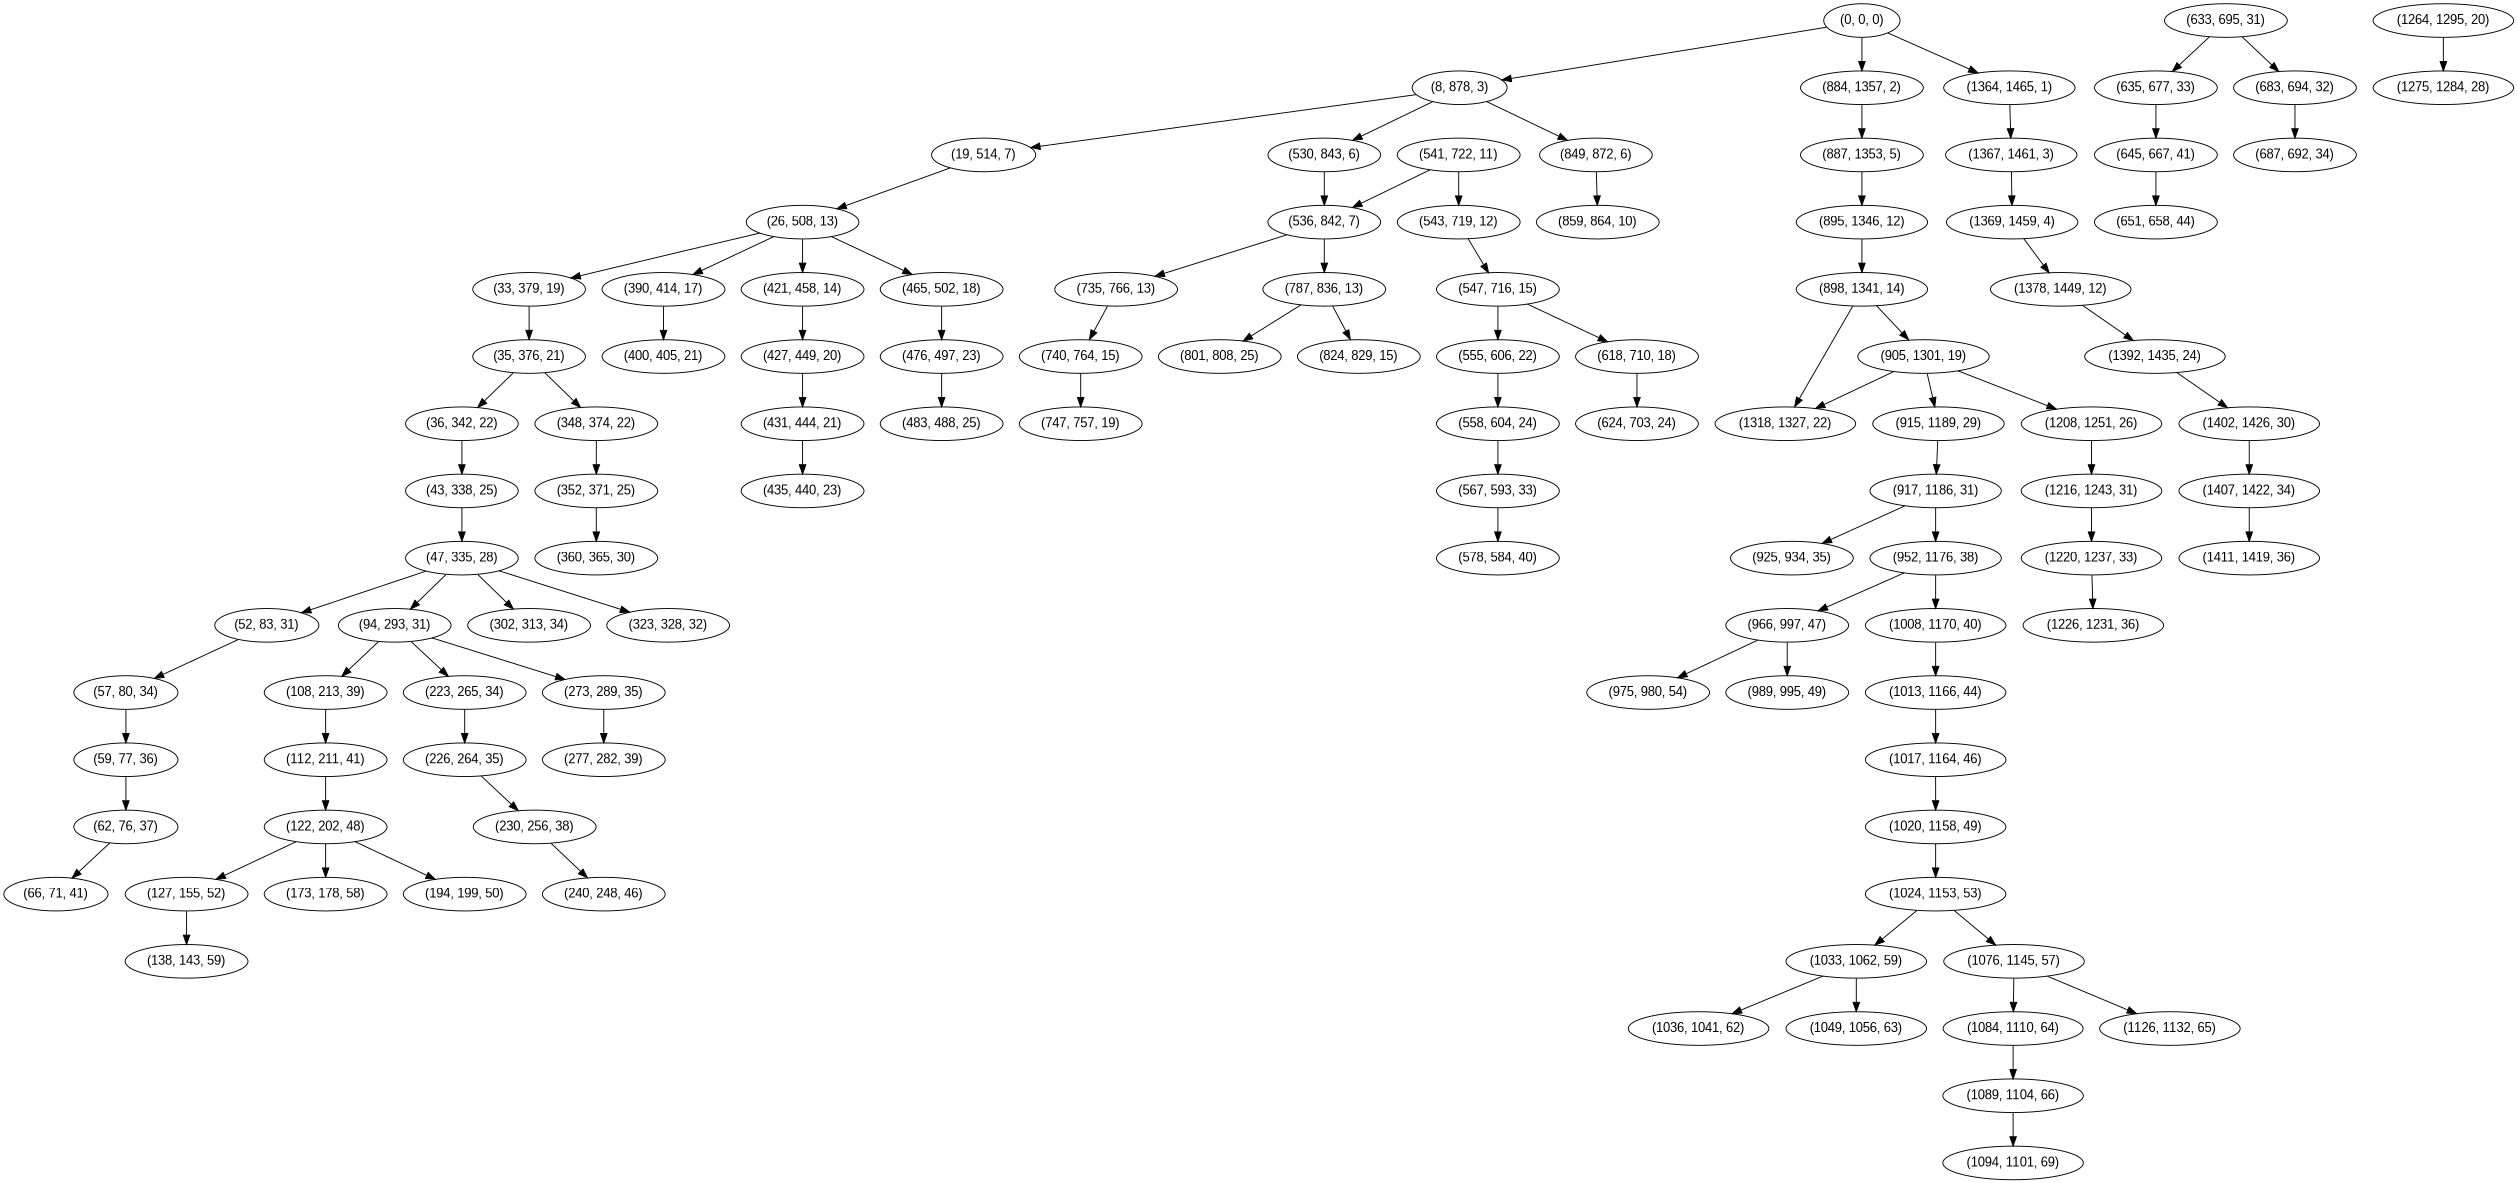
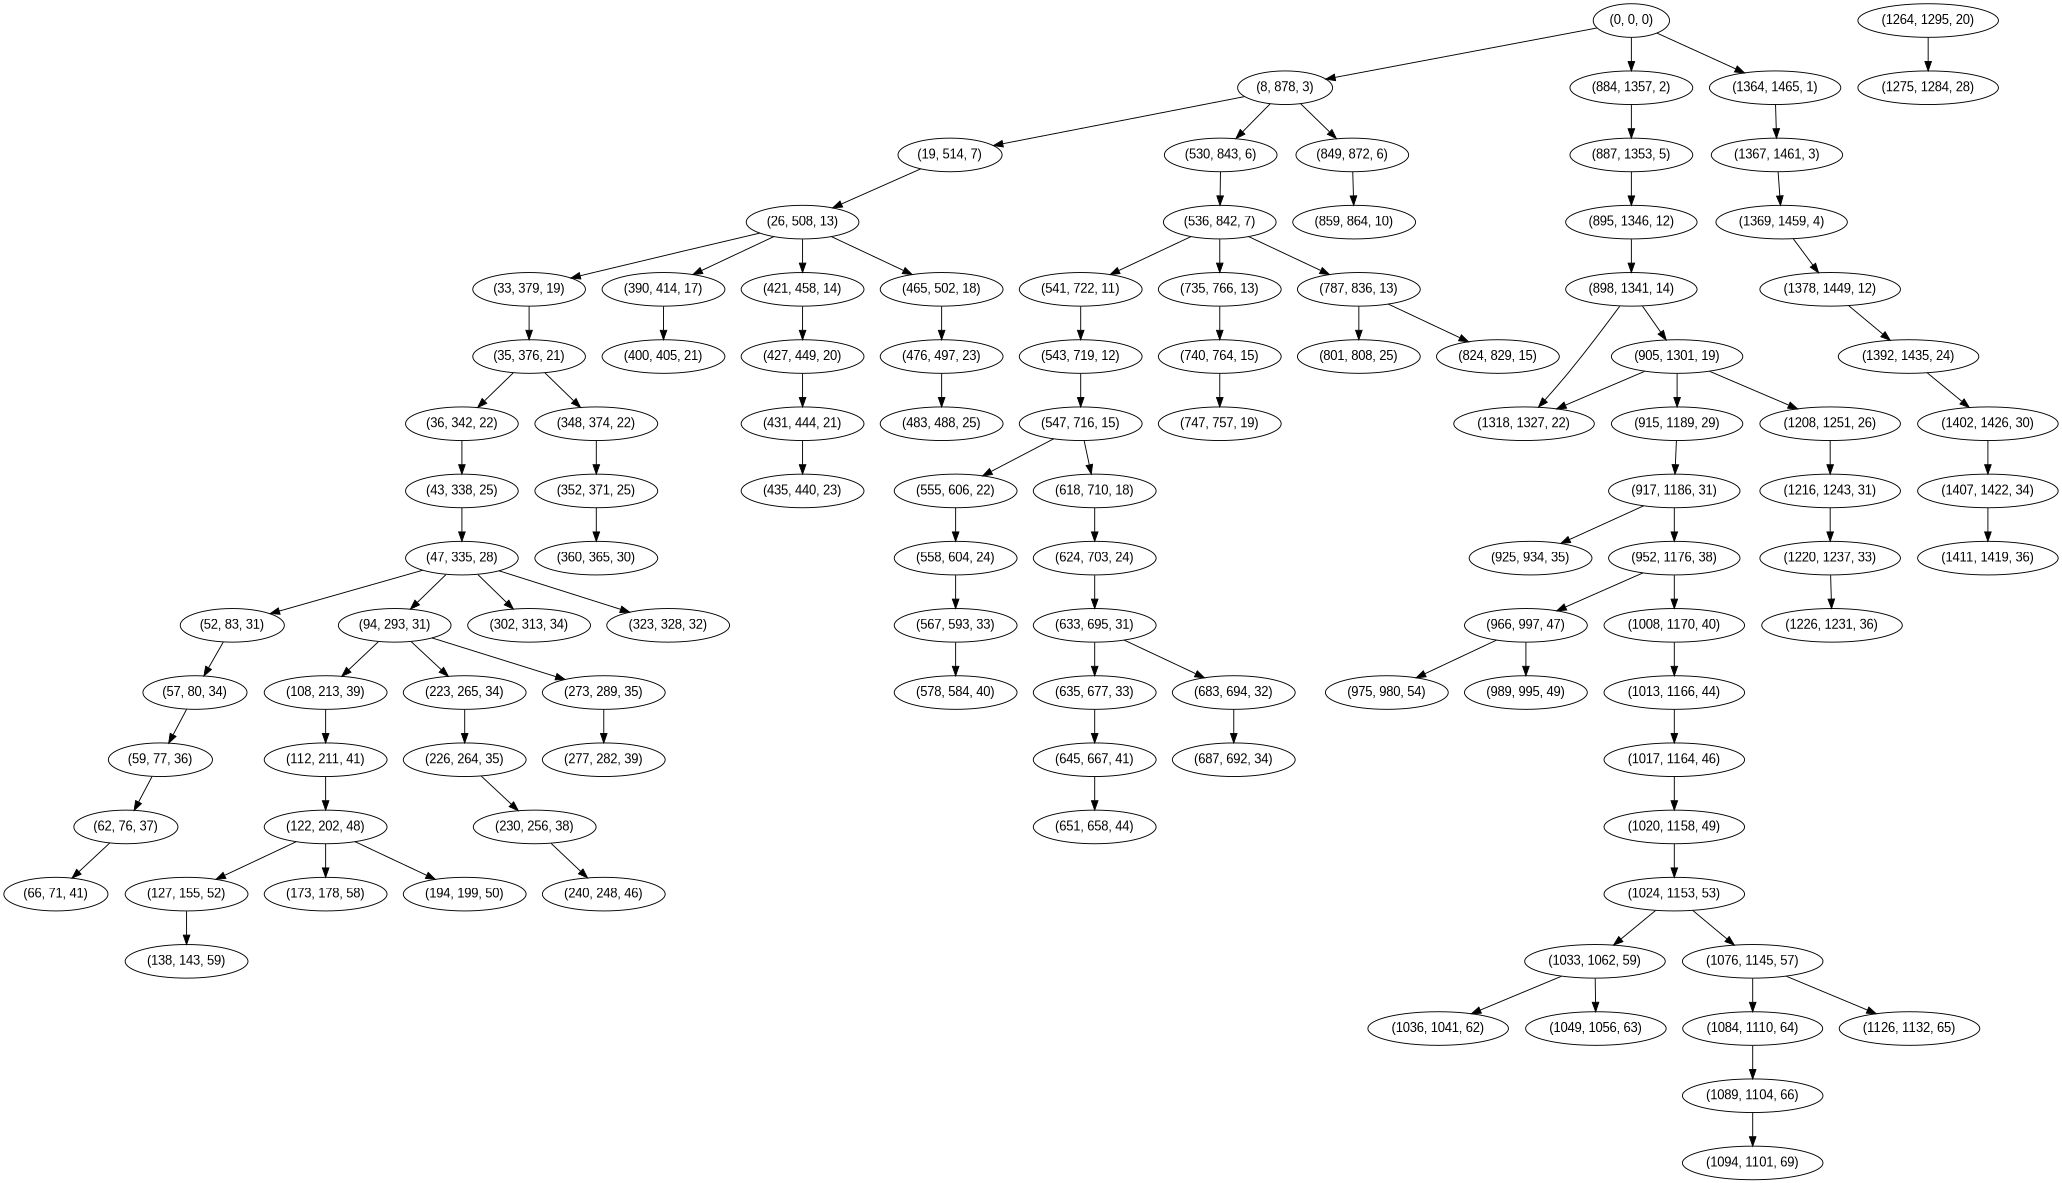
edge "(541, 722, 11)" -> "(536, 842, 7)": reversed
edge "(624, 703, 24)" -> "(633, 695, 31)": added
